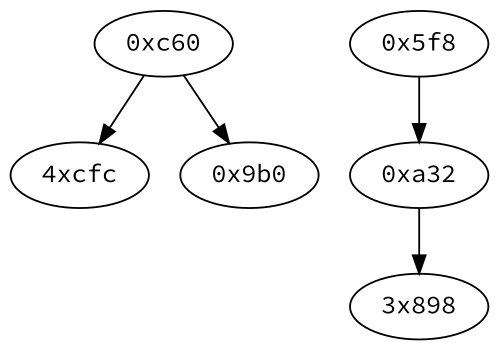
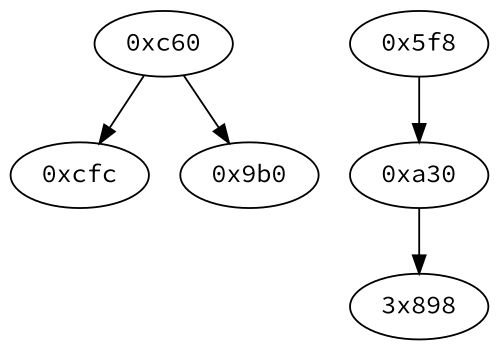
node "4xcfc": label "4xcfc" -> "0xcfc"
node "0xa32": label "0xa32" -> "0xa30"
